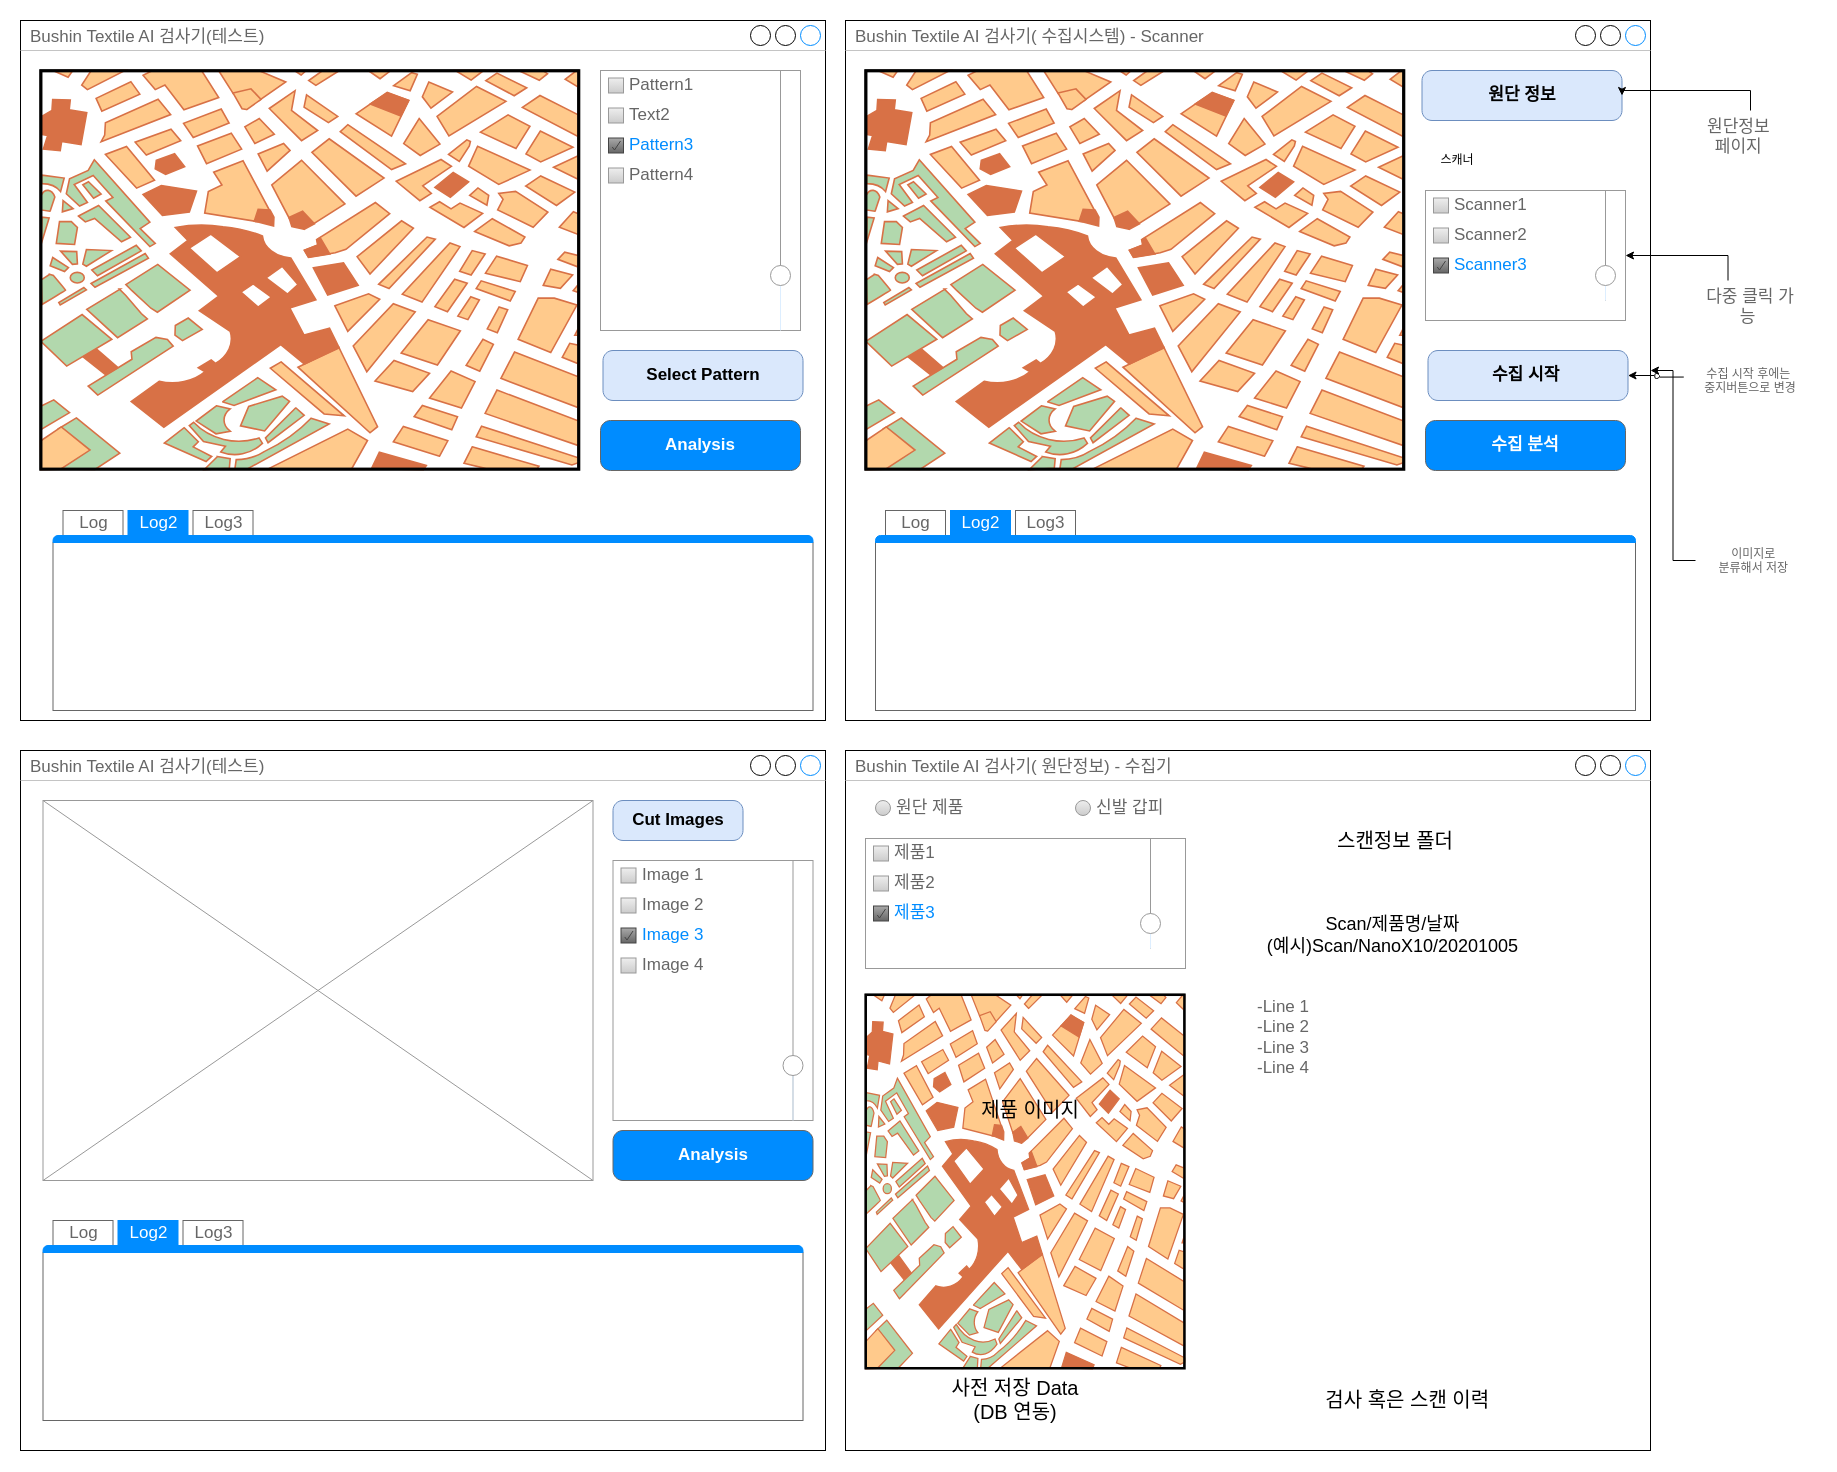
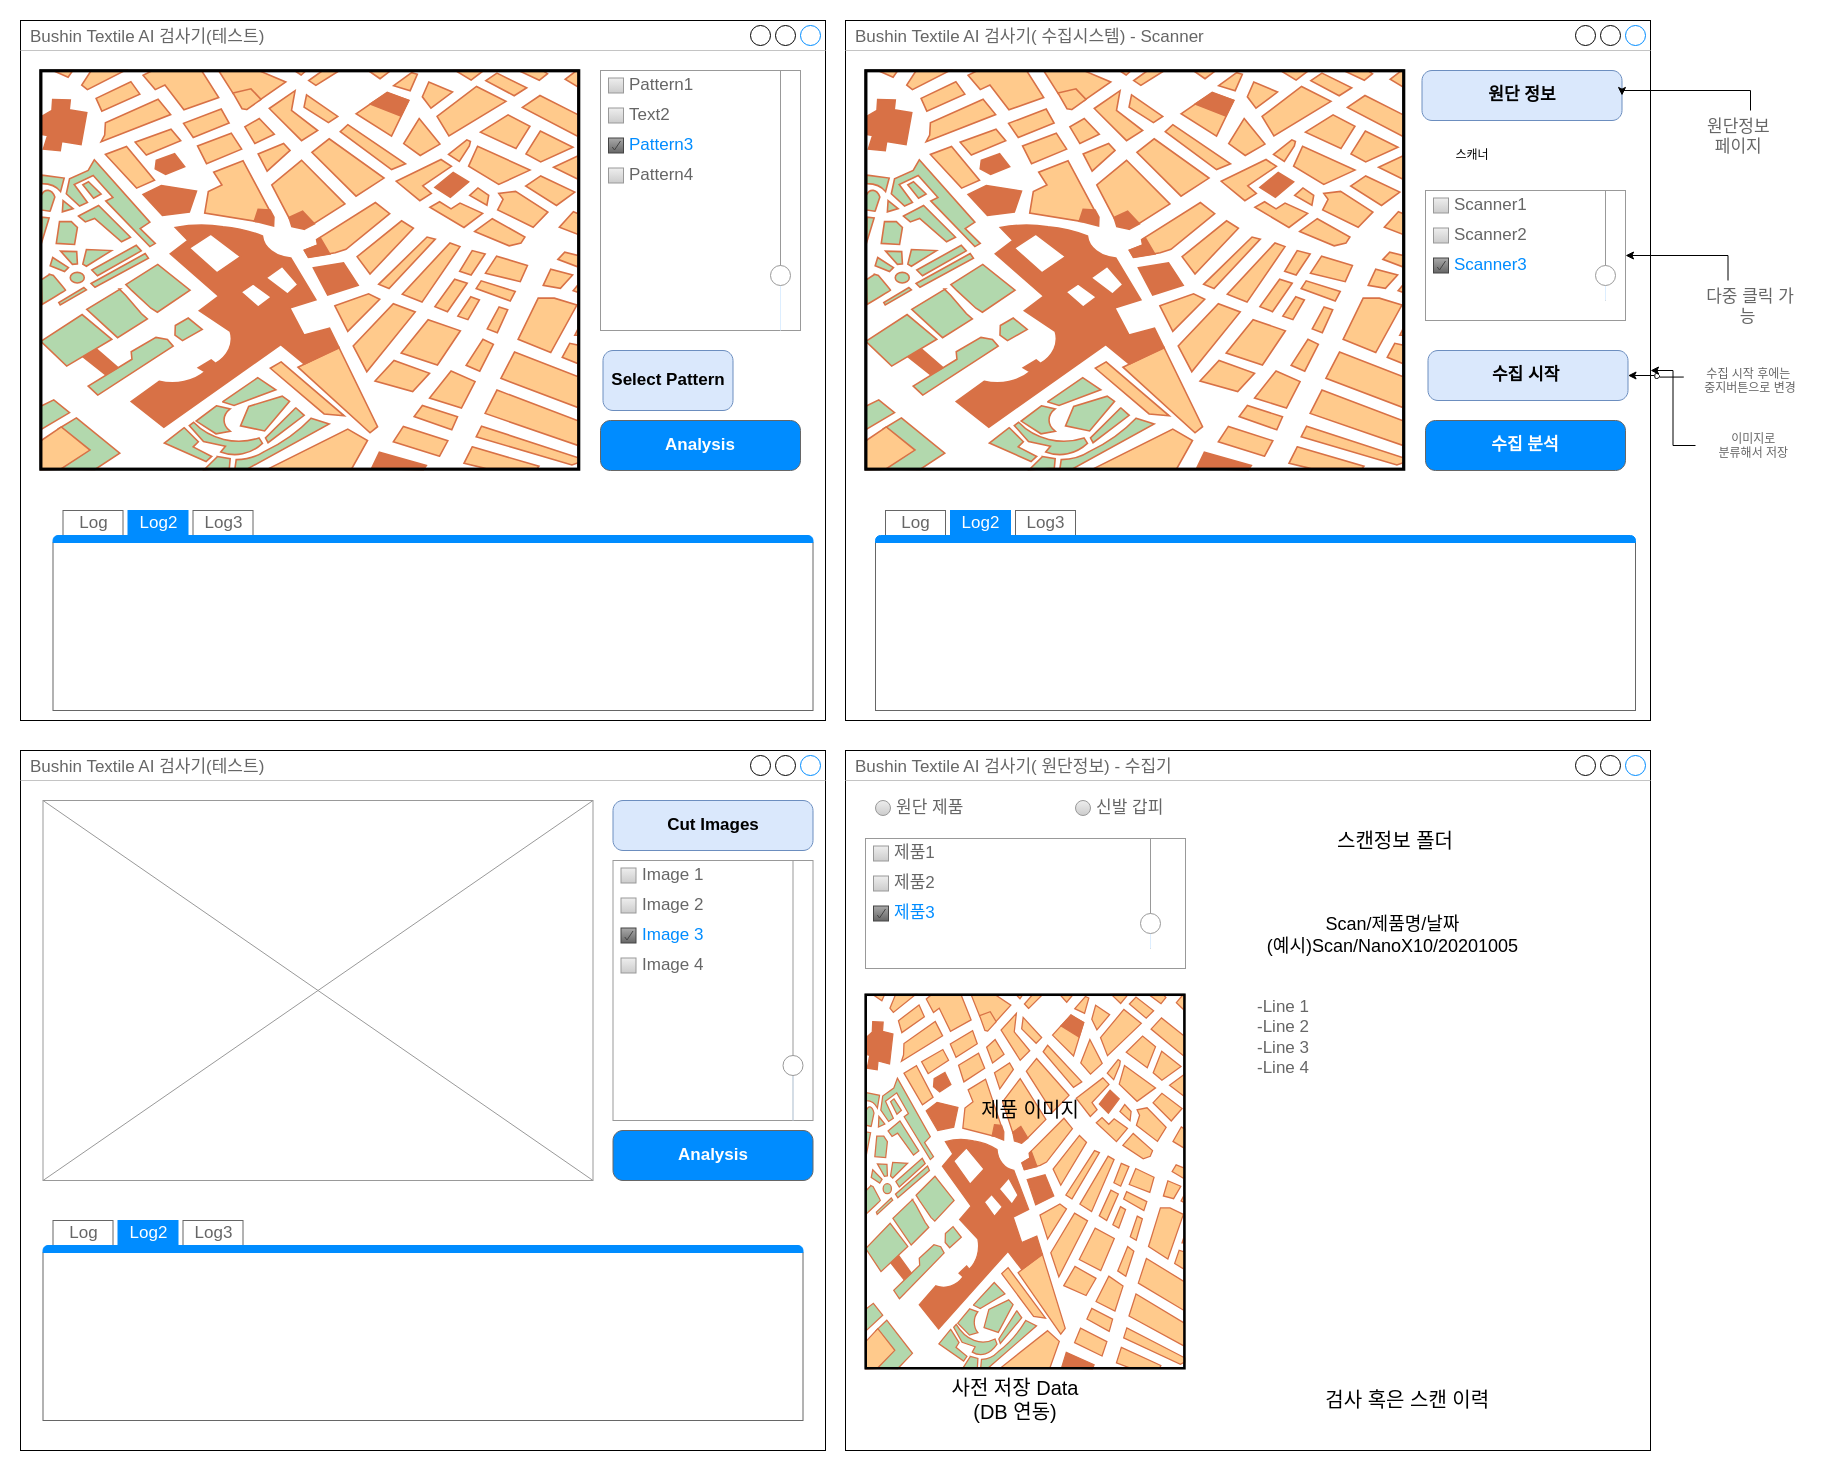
node "스캐너": moved (1457, 161) -> (1472, 156)
node "Select Pattern": size 200x50 -> 130x60
node "이미지로 분류해서 저장": moved (1756, 561) -> (1756, 446)
node "Cut Images": size 130x40 -> 200x50
